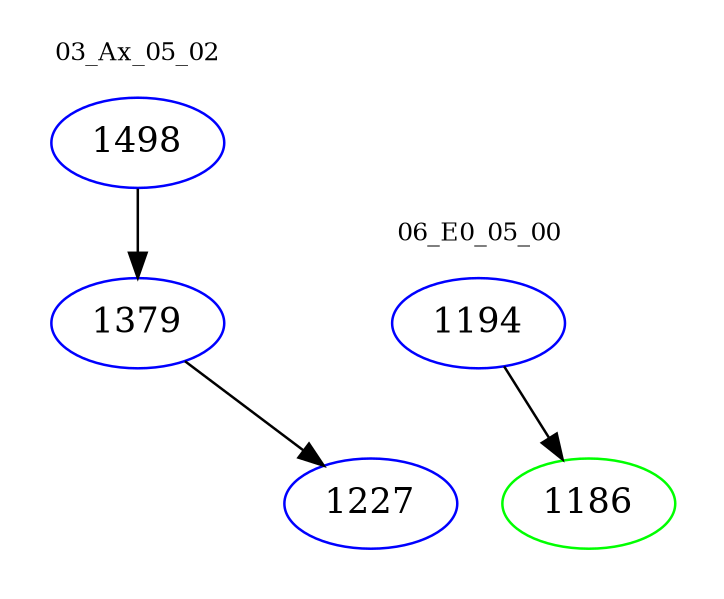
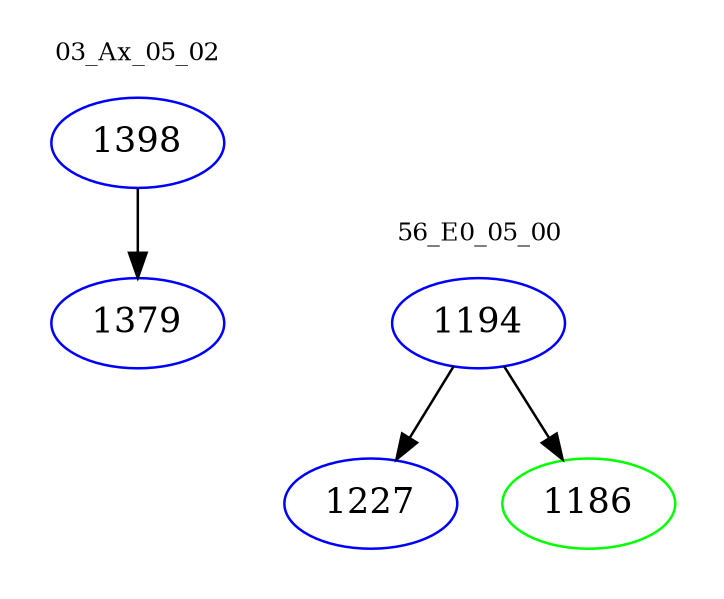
node "1498": label "1498" -> "1398"
cluster "06_E0_05_00": label "06_E0_05_00" -> "56_E0_05_00"
edge "1379" -> "1227": now "1194" -> "1227"
